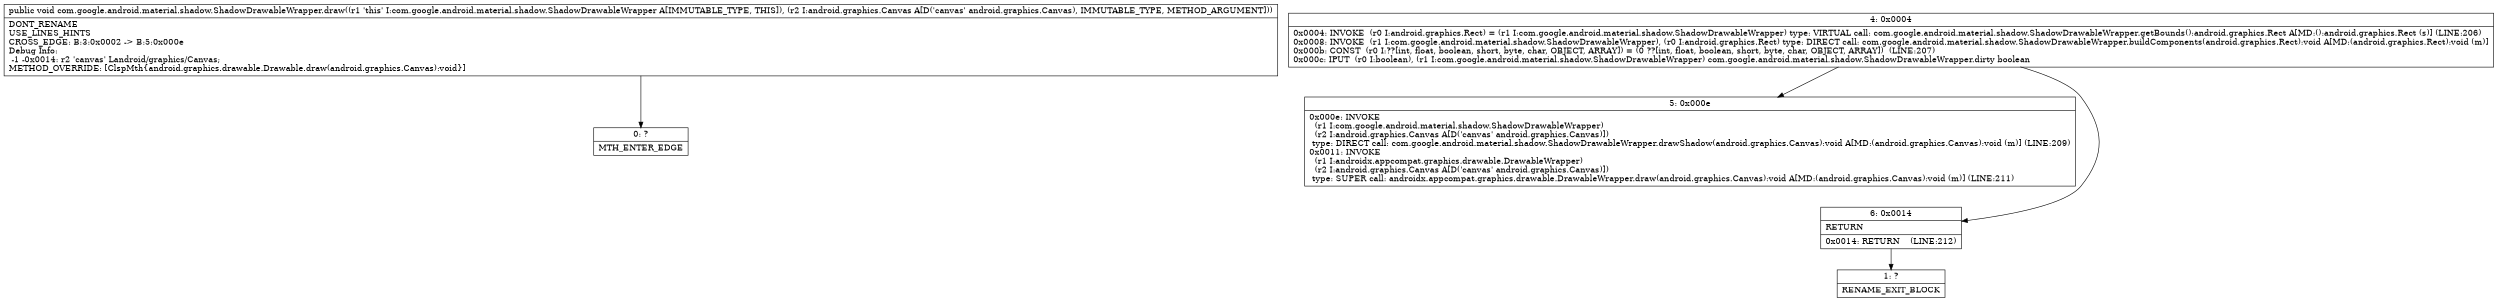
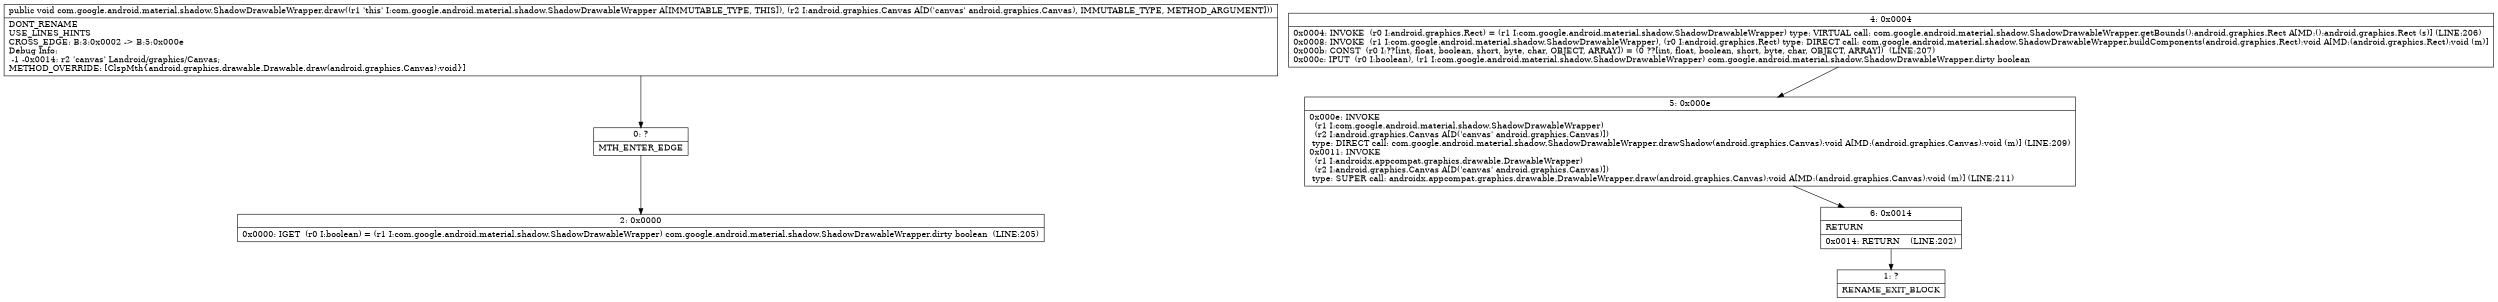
edge "4: 0x0004" -> "6: 0x0014": now "5: 0x000e" -> "6: 0x0014"
node "2: 0x0000": added
node "6: 0x0014": text "0x0014: RETURN    (LINE:212)" -> "0x0014: RETURN    (LINE:202)"
